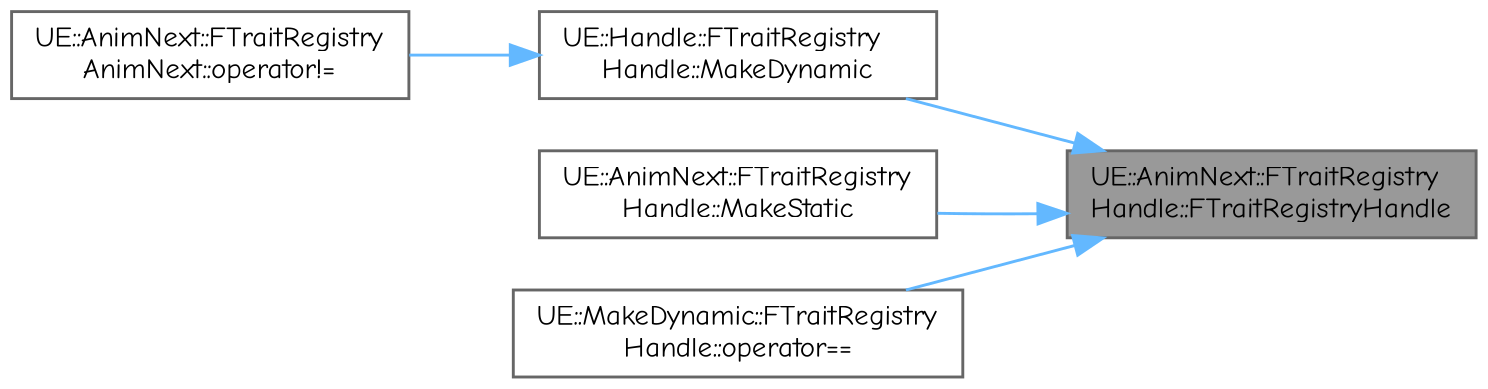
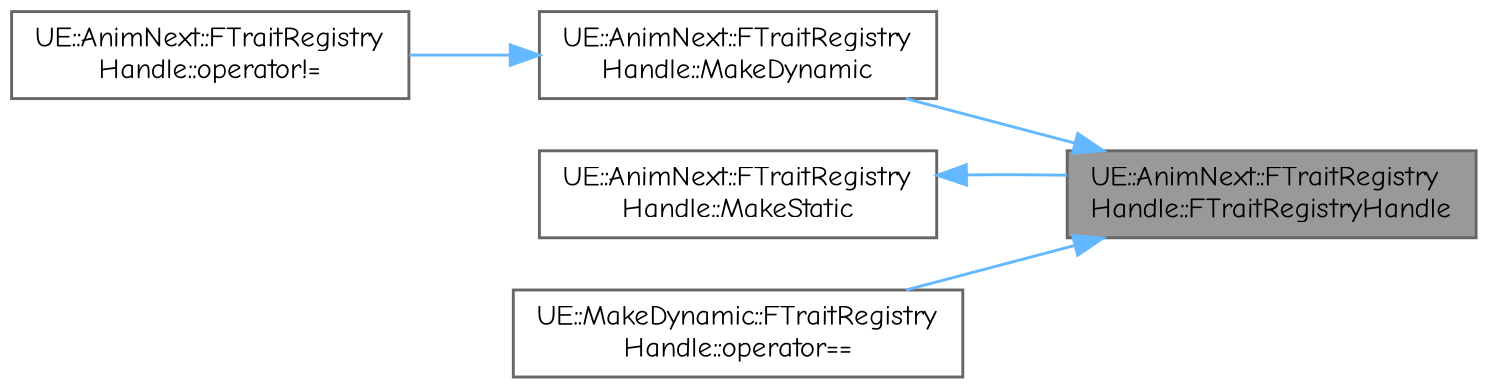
node "UE::AnimNext::FTraitRegistry AnimNext::operator!=": label "UE::AnimNext::FTraitRegistry AnimNext::operator!=" -> "UE::AnimNext::FTraitRegistry Handle::operator!="
node "UE::Handle::FTraitRegistry Handle::MakeDynamic": label "UE::Handle::FTraitRegistry Handle::MakeDynamic" -> "UE::AnimNext::FTraitRegistry Handle::MakeDynamic"
edge "UE::AnimNext::FTraitRegistry Handle::MakeStatic" -> "UE::AnimNext::FTraitRegistry Handle::FTraitRegistryHandle": reversed
